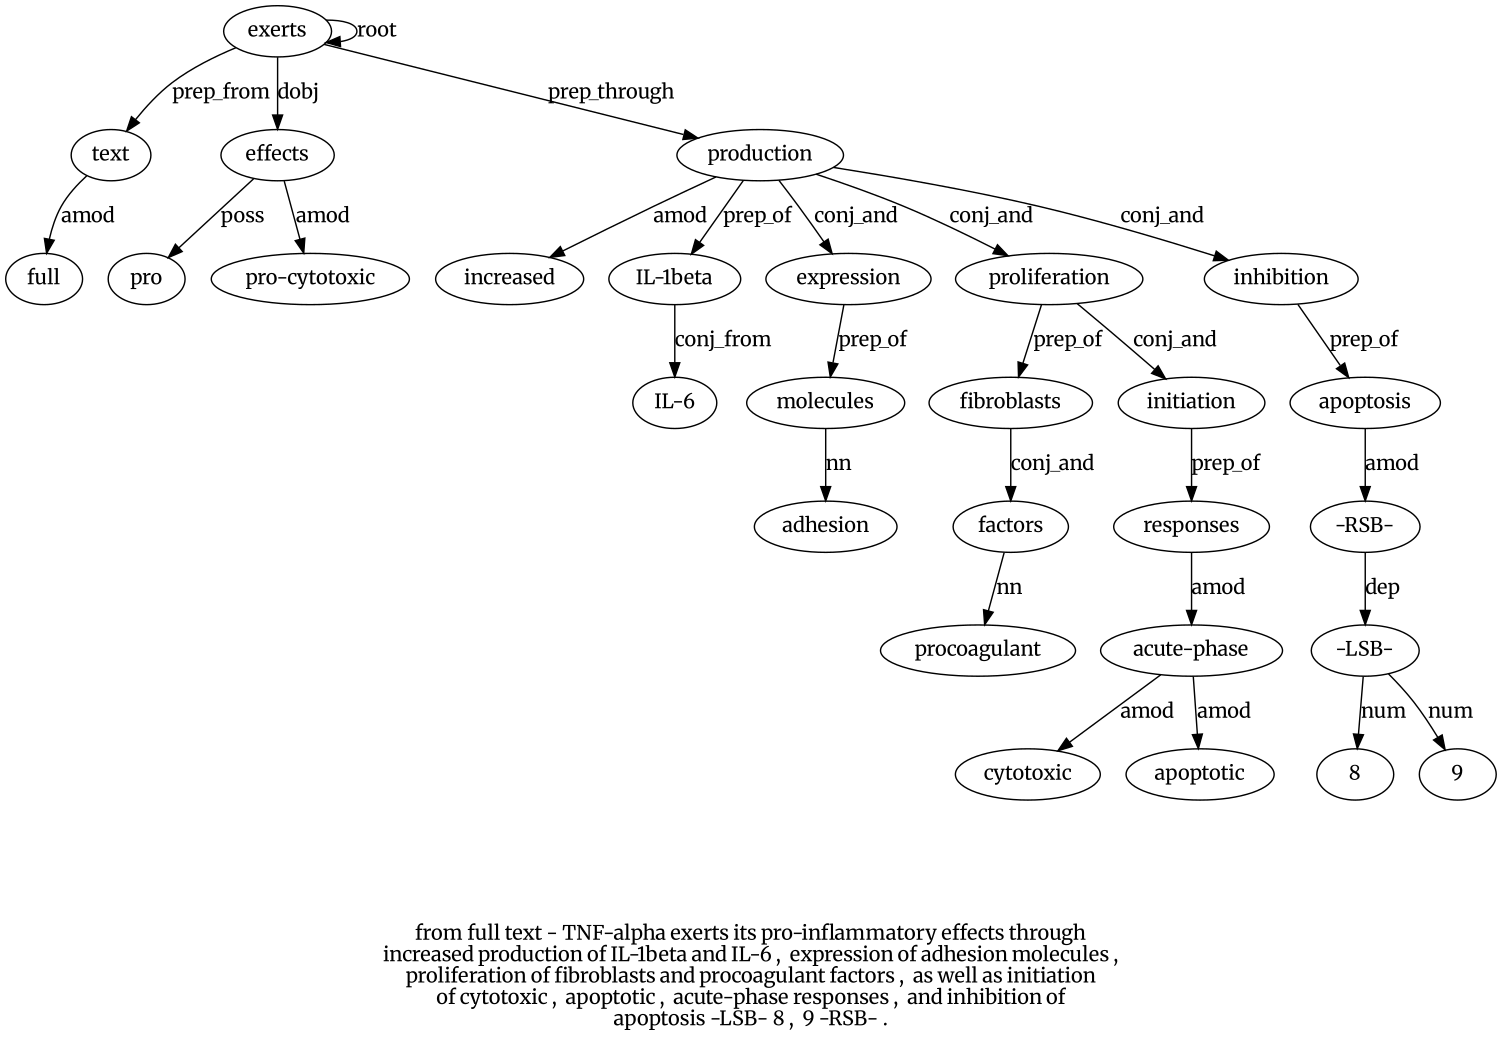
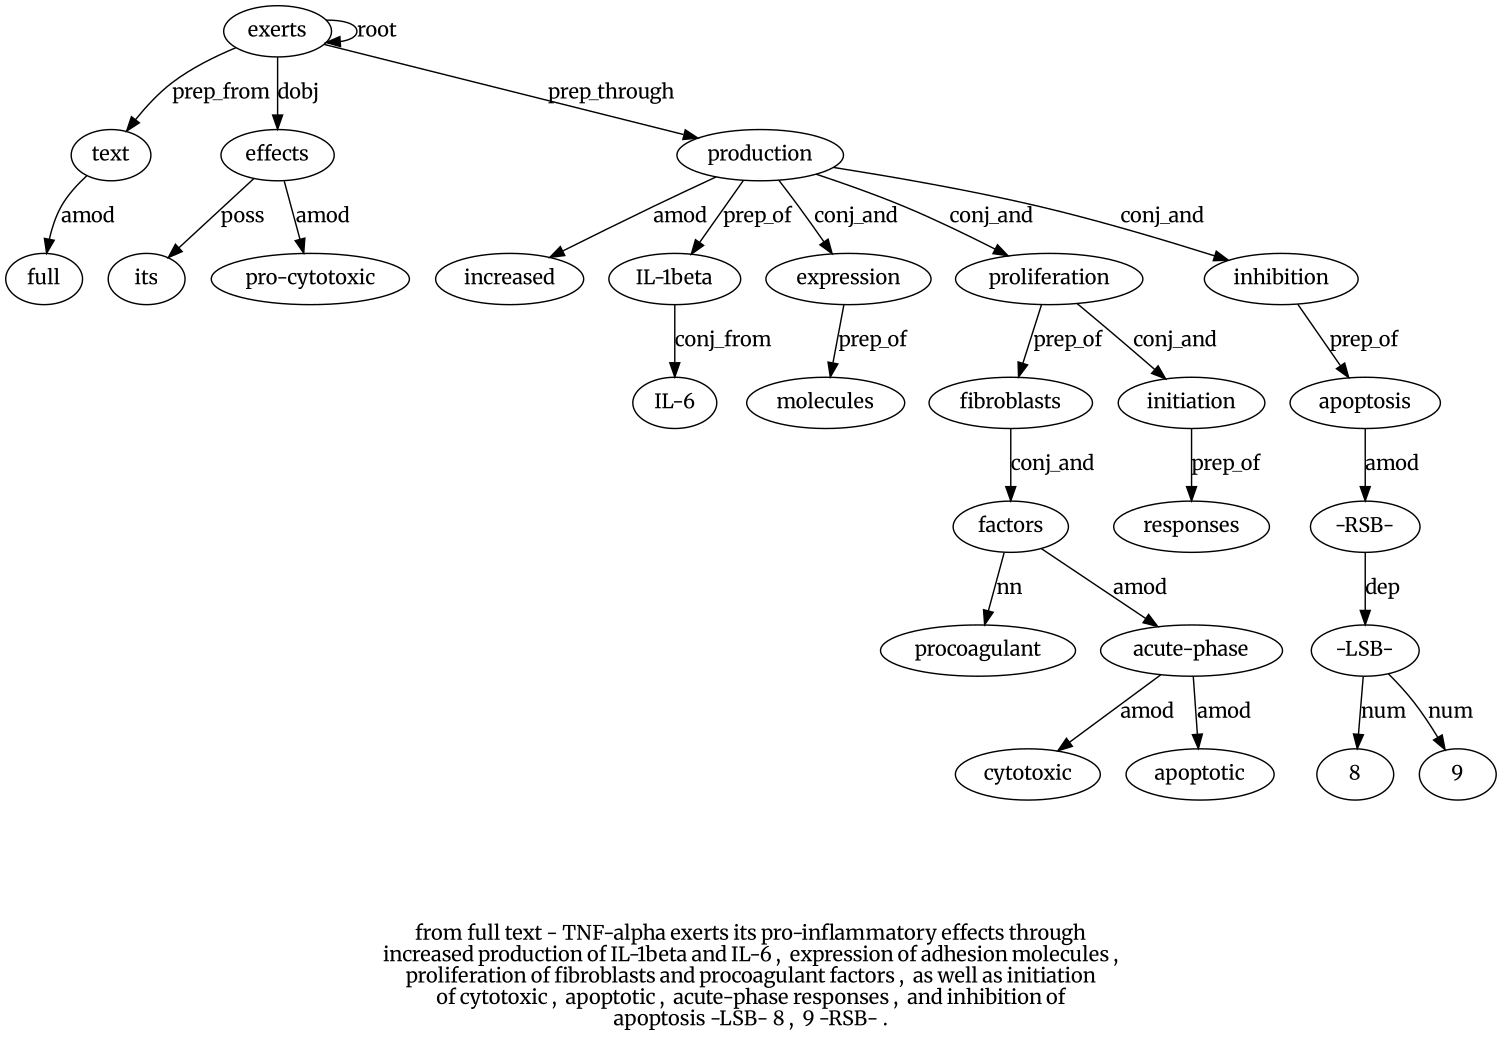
node "pro": label "pro" -> "its"
node "adhesion": removed
edge "responses" -> "acute-phase": now "factors" -> "acute-phase"
